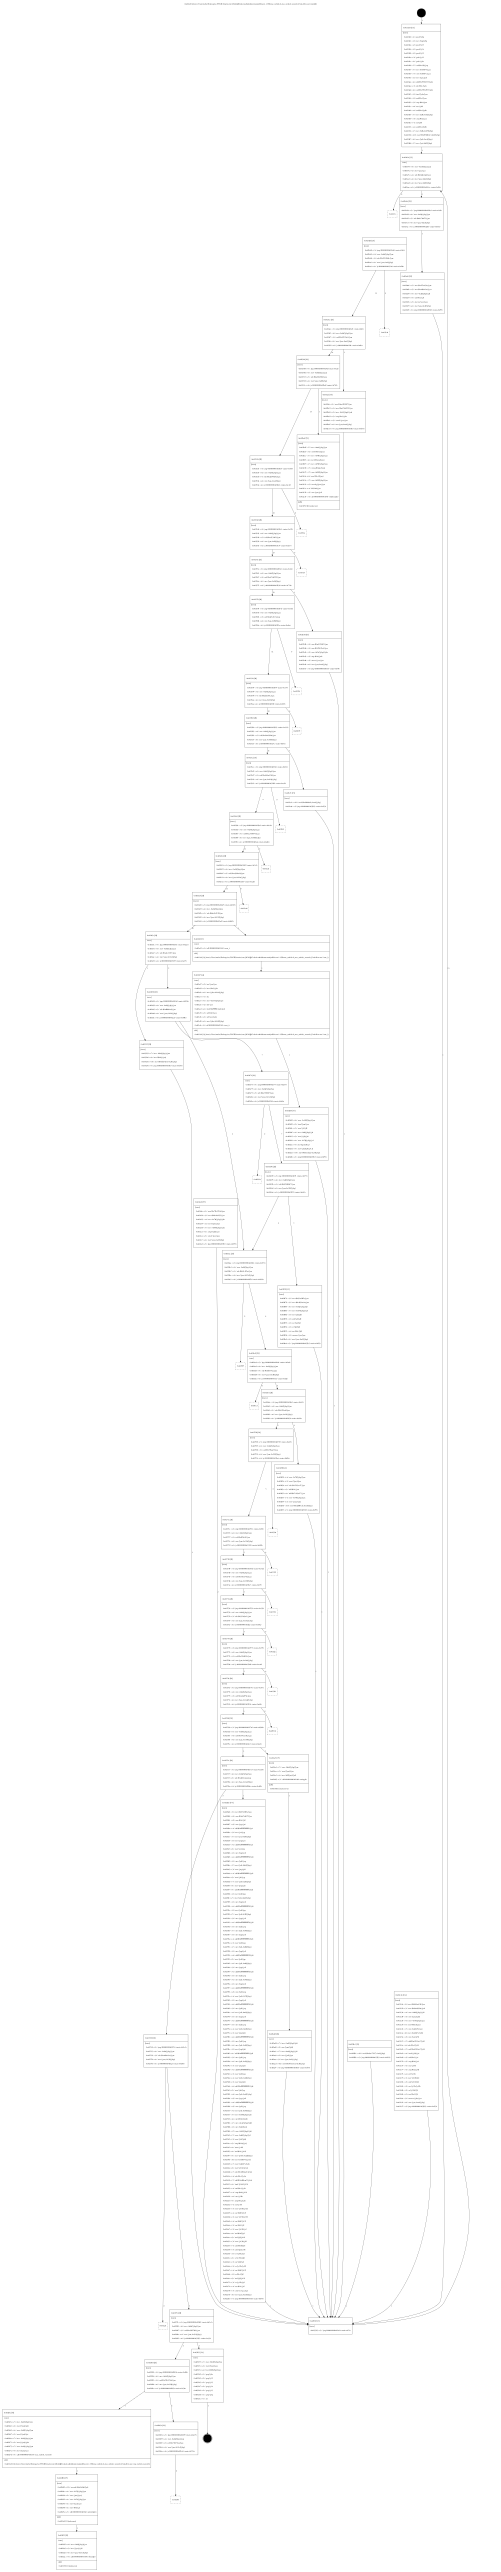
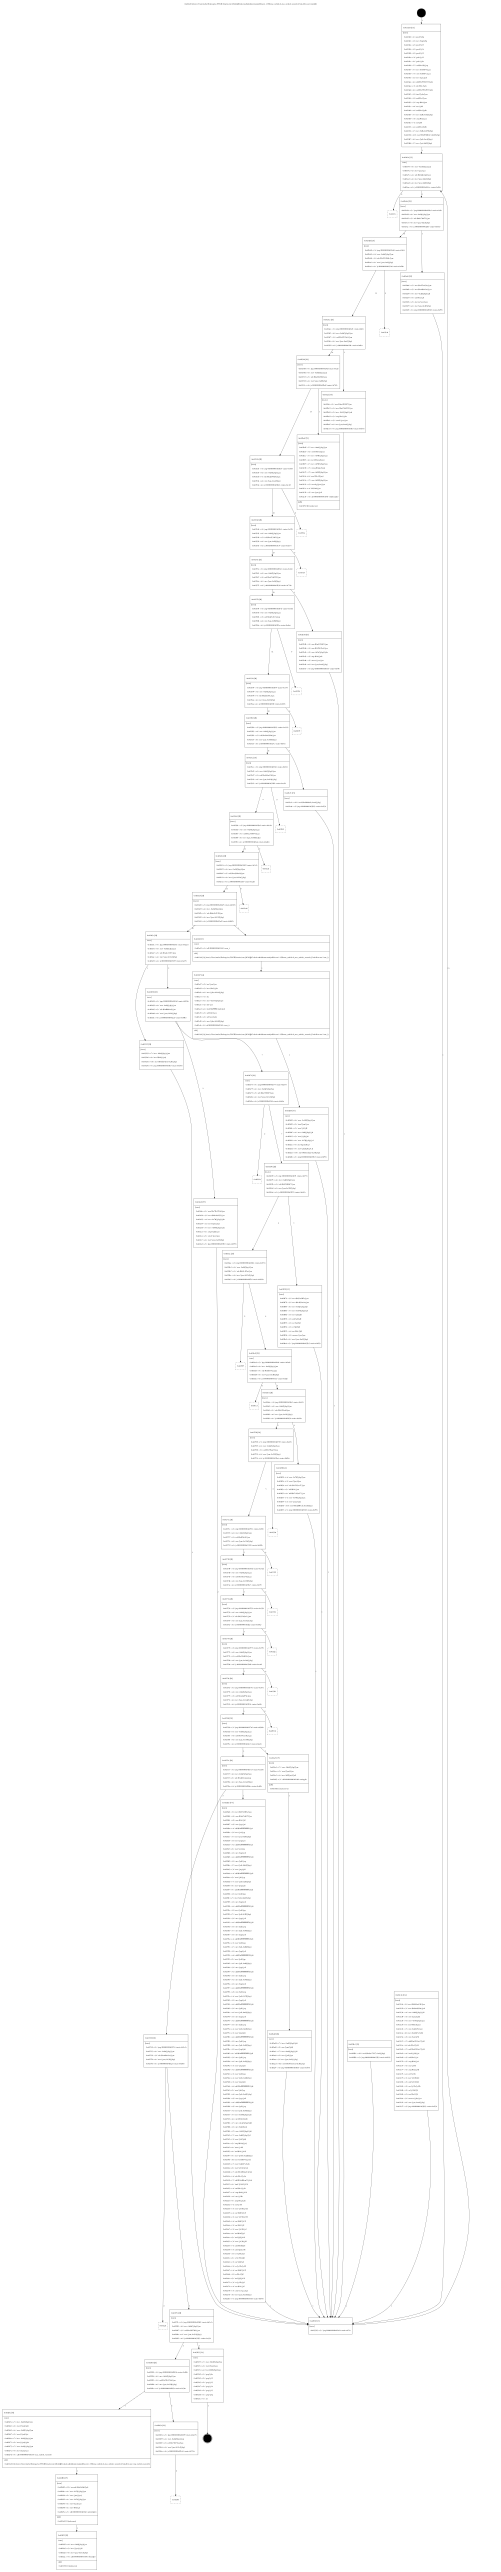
edge "0x4024b4 [28]" -> "0x4024d0 [28]": added, label "15"
edge "0x402658 [28]" -> "0x4026ac [28]": now "0x402658 [28]" -> "0x402cab [39]"
